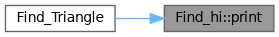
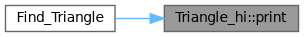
node "Find_hi::print": label "Find_hi::print" -> "Triangle_hi::print"
